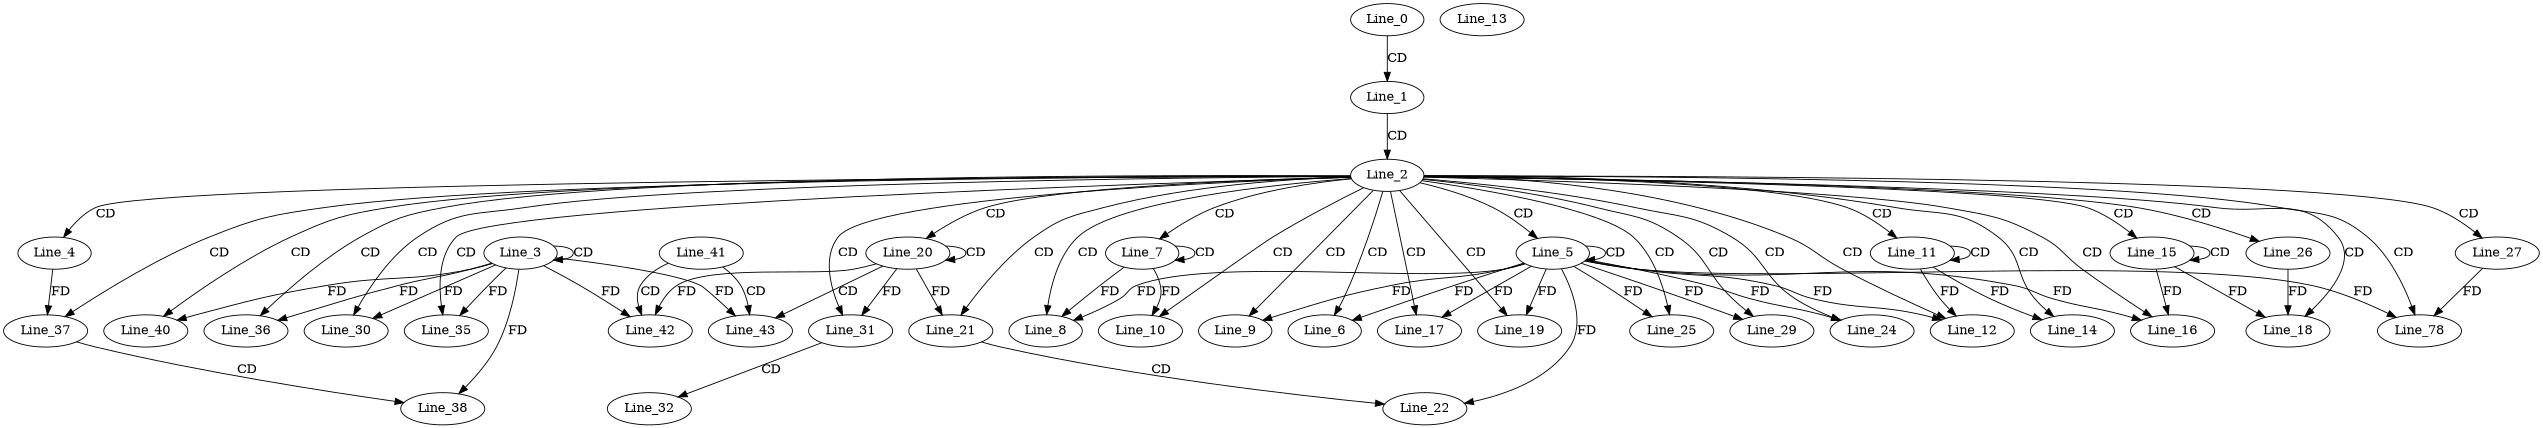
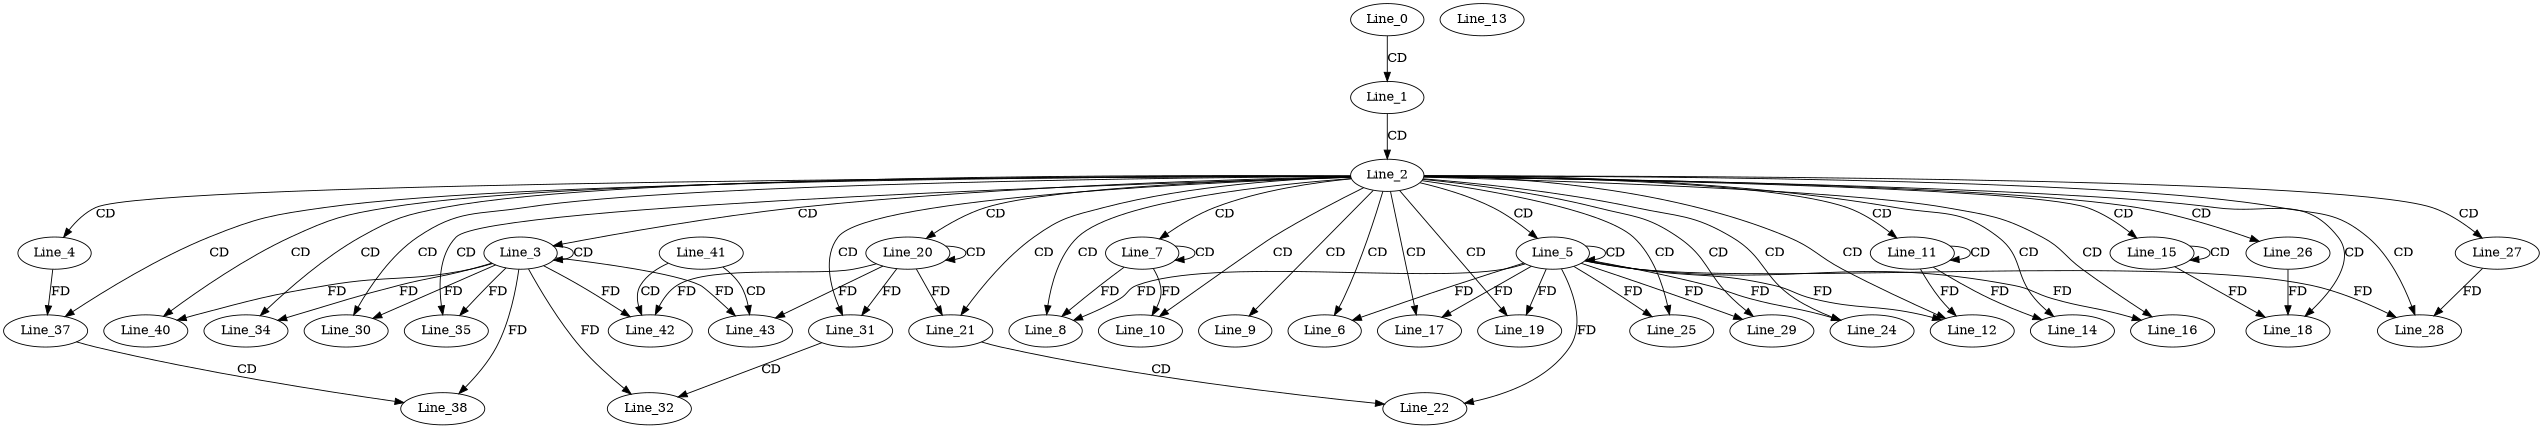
edge "Line_2" -> "Line_3": added, label "CD"
edge "Line_5" -> "Line_9": removed, label "FD"
edge "Line_15" -> "Line_16": removed, label "FD"
edge "Line_20" -> "Line_43": label "CD" -> "FD"
node "Line_36": label "Line_36" -> "Line_34"
node "Line_78": label "Line_78" -> "Line_28"
edge "Line_3" -> "Line_32": added, label "FD"
